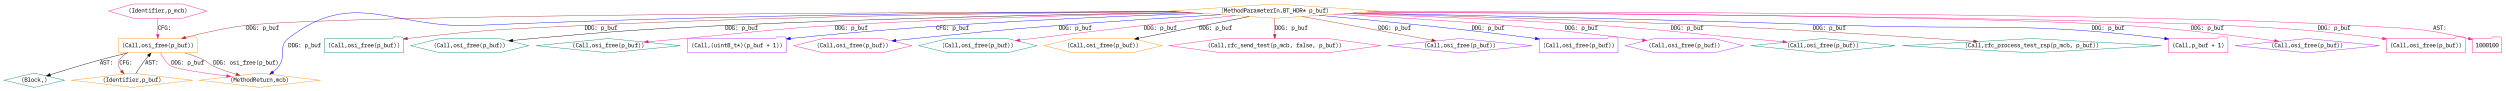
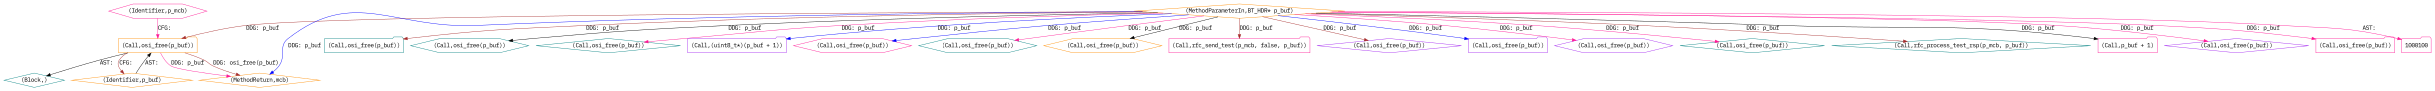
edge "(MethodParameterIn,BT_HDR* p_buf)" -> "(Call,p_buf + 1)": color blue -> black
edge "(MethodParameterIn,BT_HDR* p_buf)" -> "(Call,(uint8_t*)(p_buf + 1))": label "CFG: p_buf" -> "DDG: p_buf"
node "(Call,rfc_send_test(p_mcb, false, p_buf))": shape hexagon -> folder
